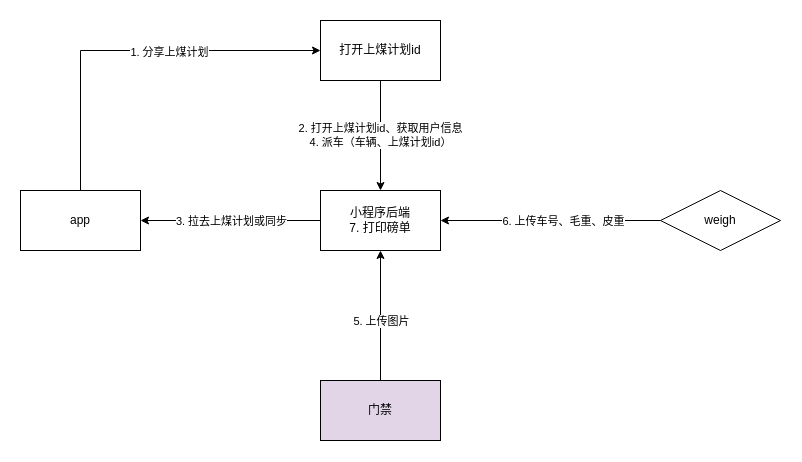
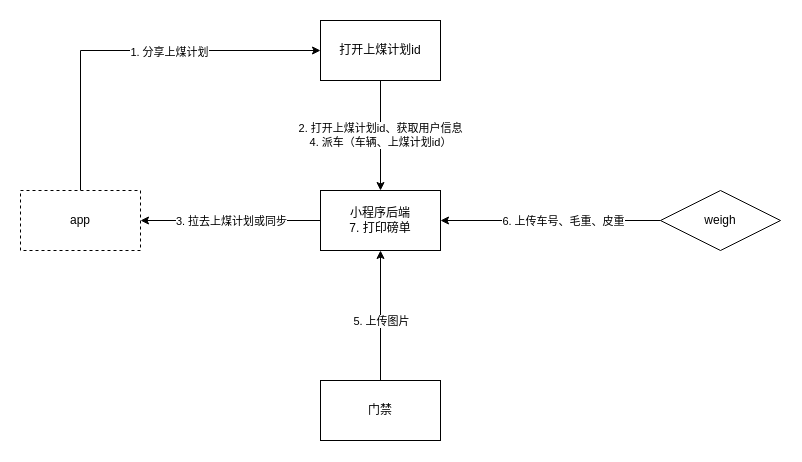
node "app": style solid -> dashed
node "门禁": fillcolor #e1d5e7 -> #ffffff
